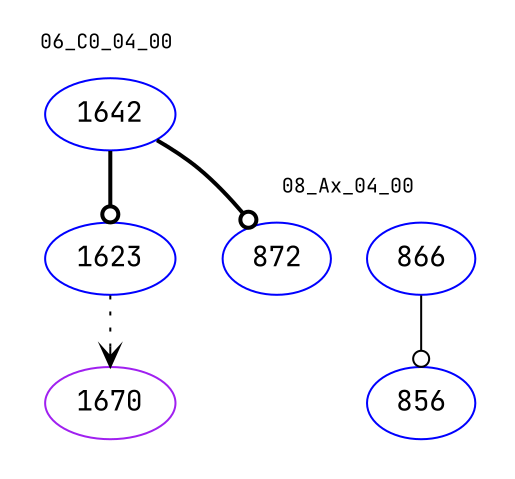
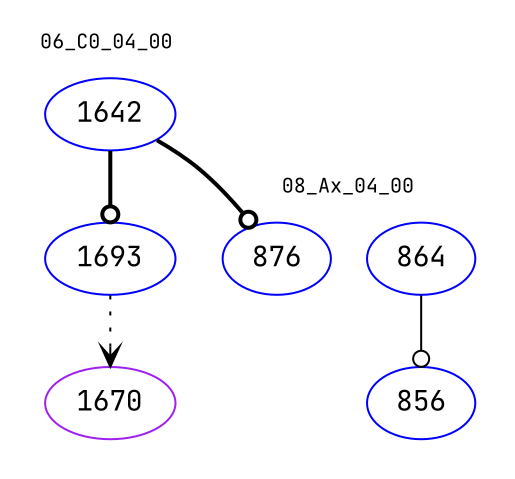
node "1623": label "1623" -> "1693"
node "872": label "872" -> "876"
node "866": label "866" -> "864"
